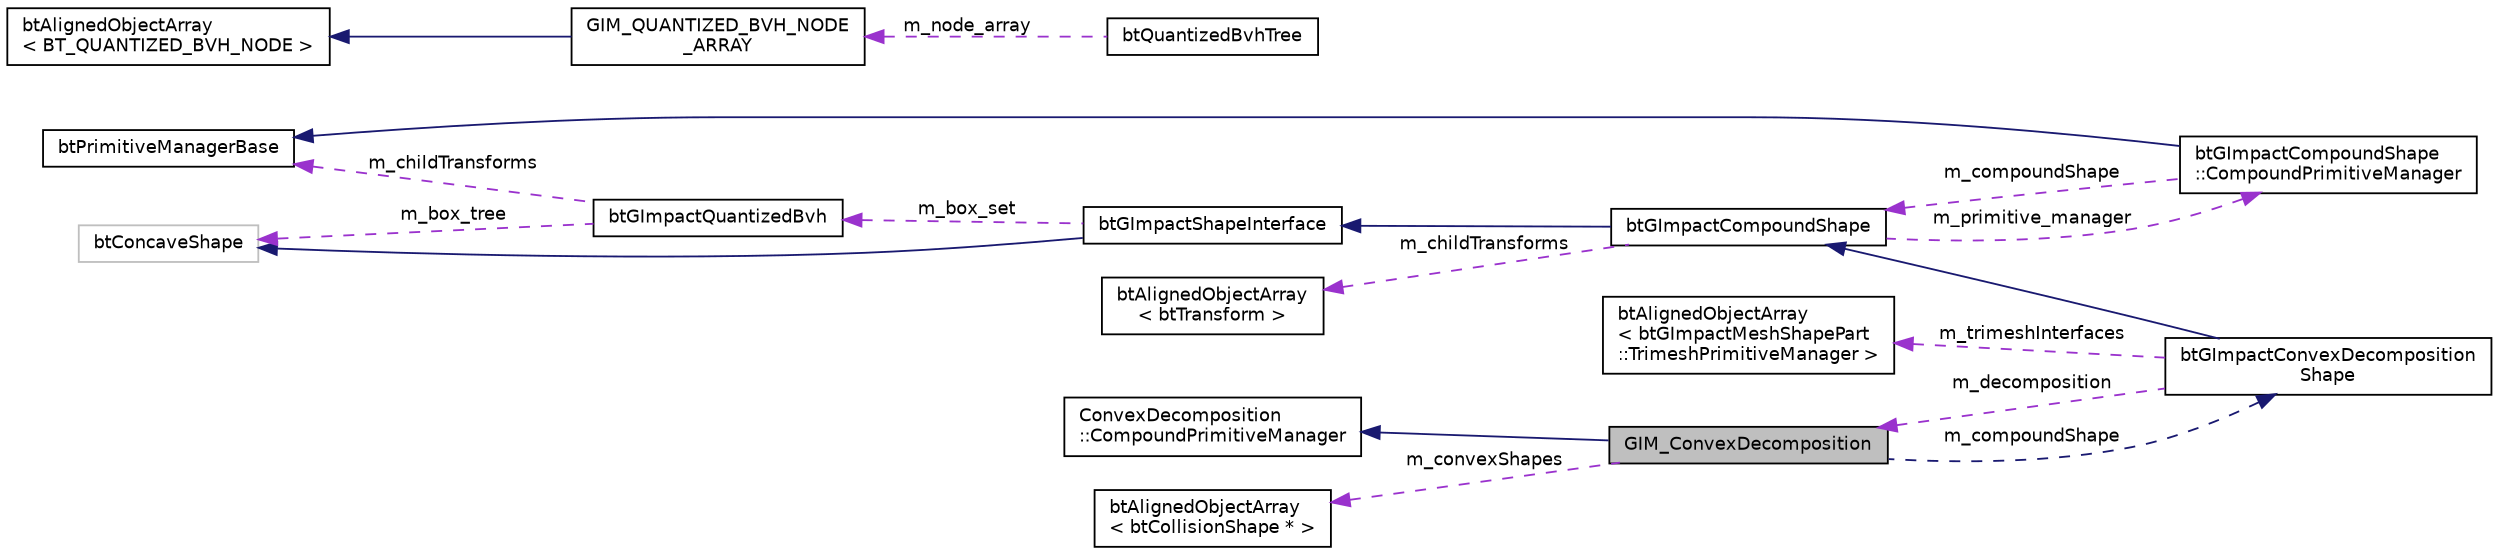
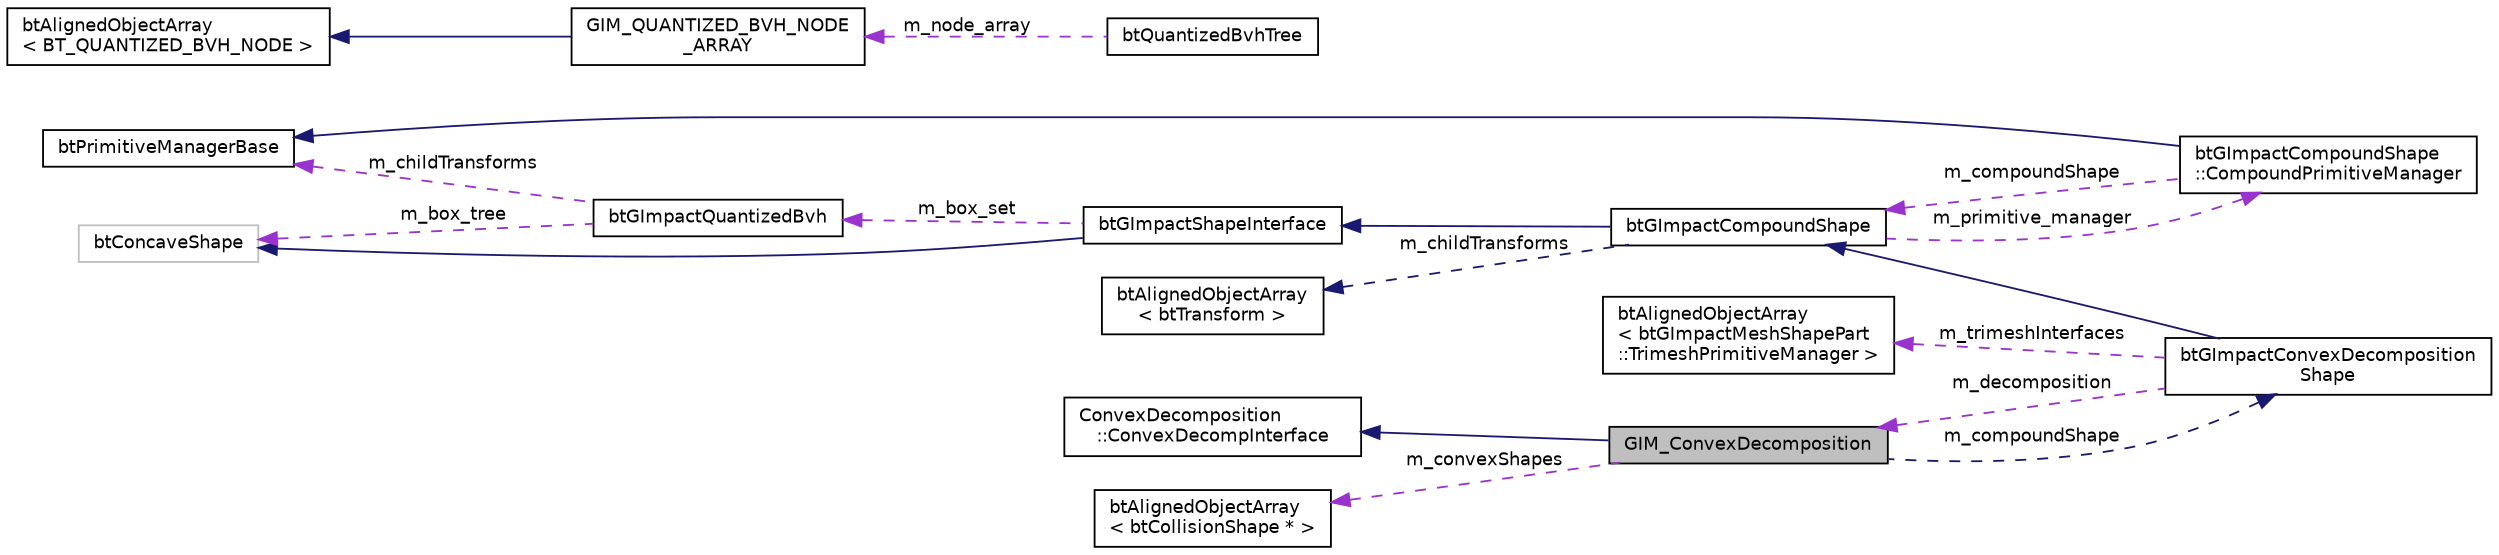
edge "btGImpactCompoundShape" -> "btAlignedObjectArray < btTransform >": color darkorchid3 -> midnightblue
node "ConvexDecomposition ::CompoundPrimitiveManager": label "ConvexDecomposition ::CompoundPrimitiveManager" -> "ConvexDecomposition ::ConvexDecompInterface"
